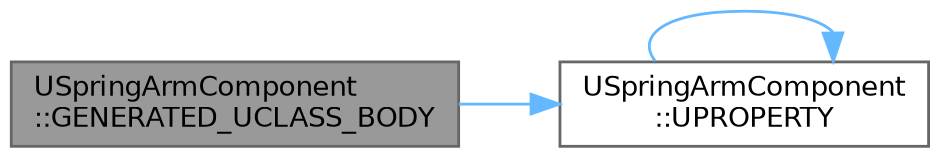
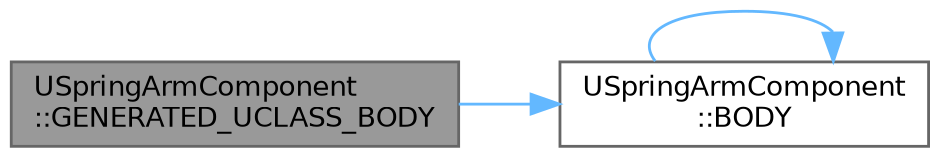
node "USpringArmComponent ::UPROPERTY": label "USpringArmComponent ::UPROPERTY" -> "USpringArmComponent ::BODY"
